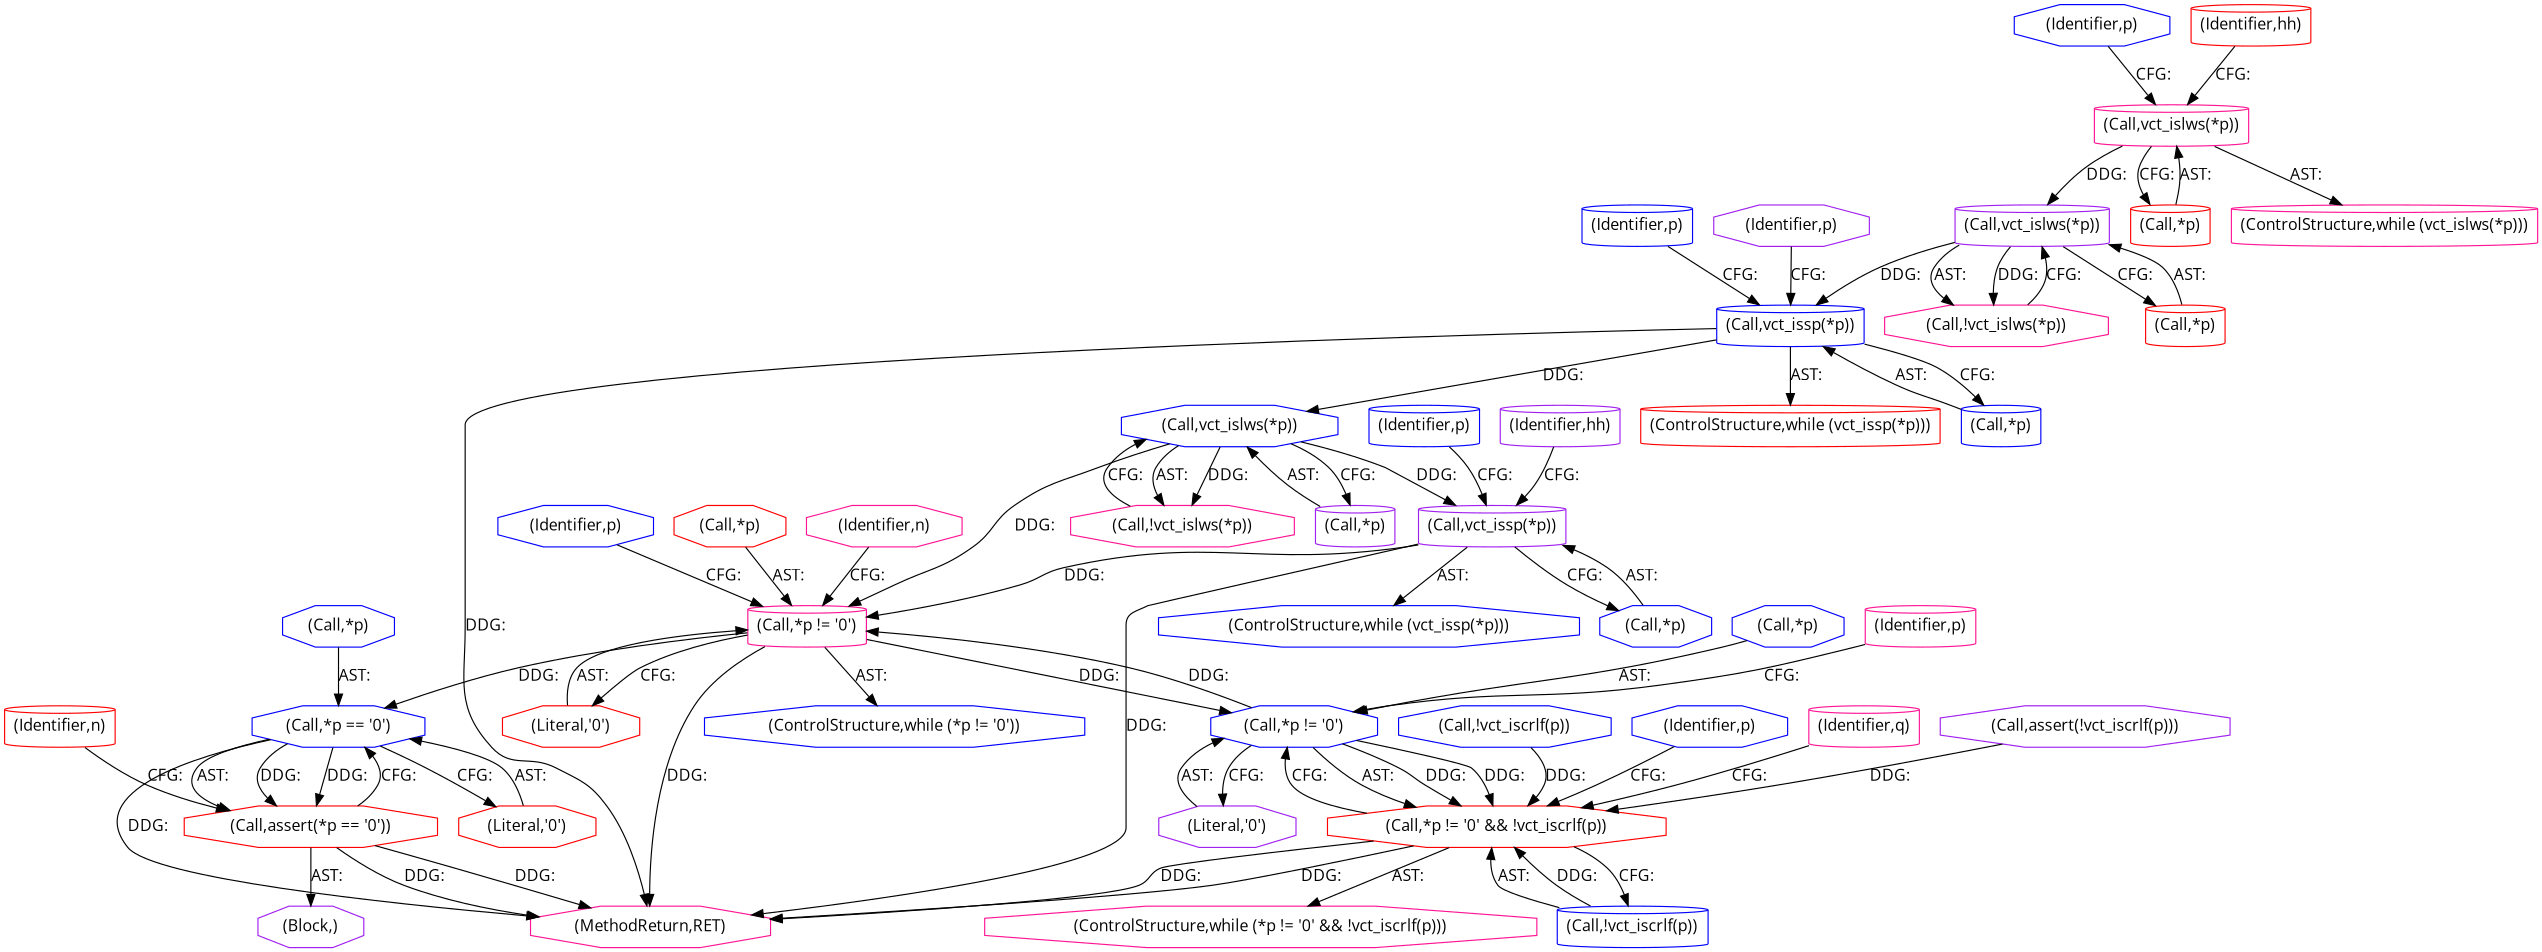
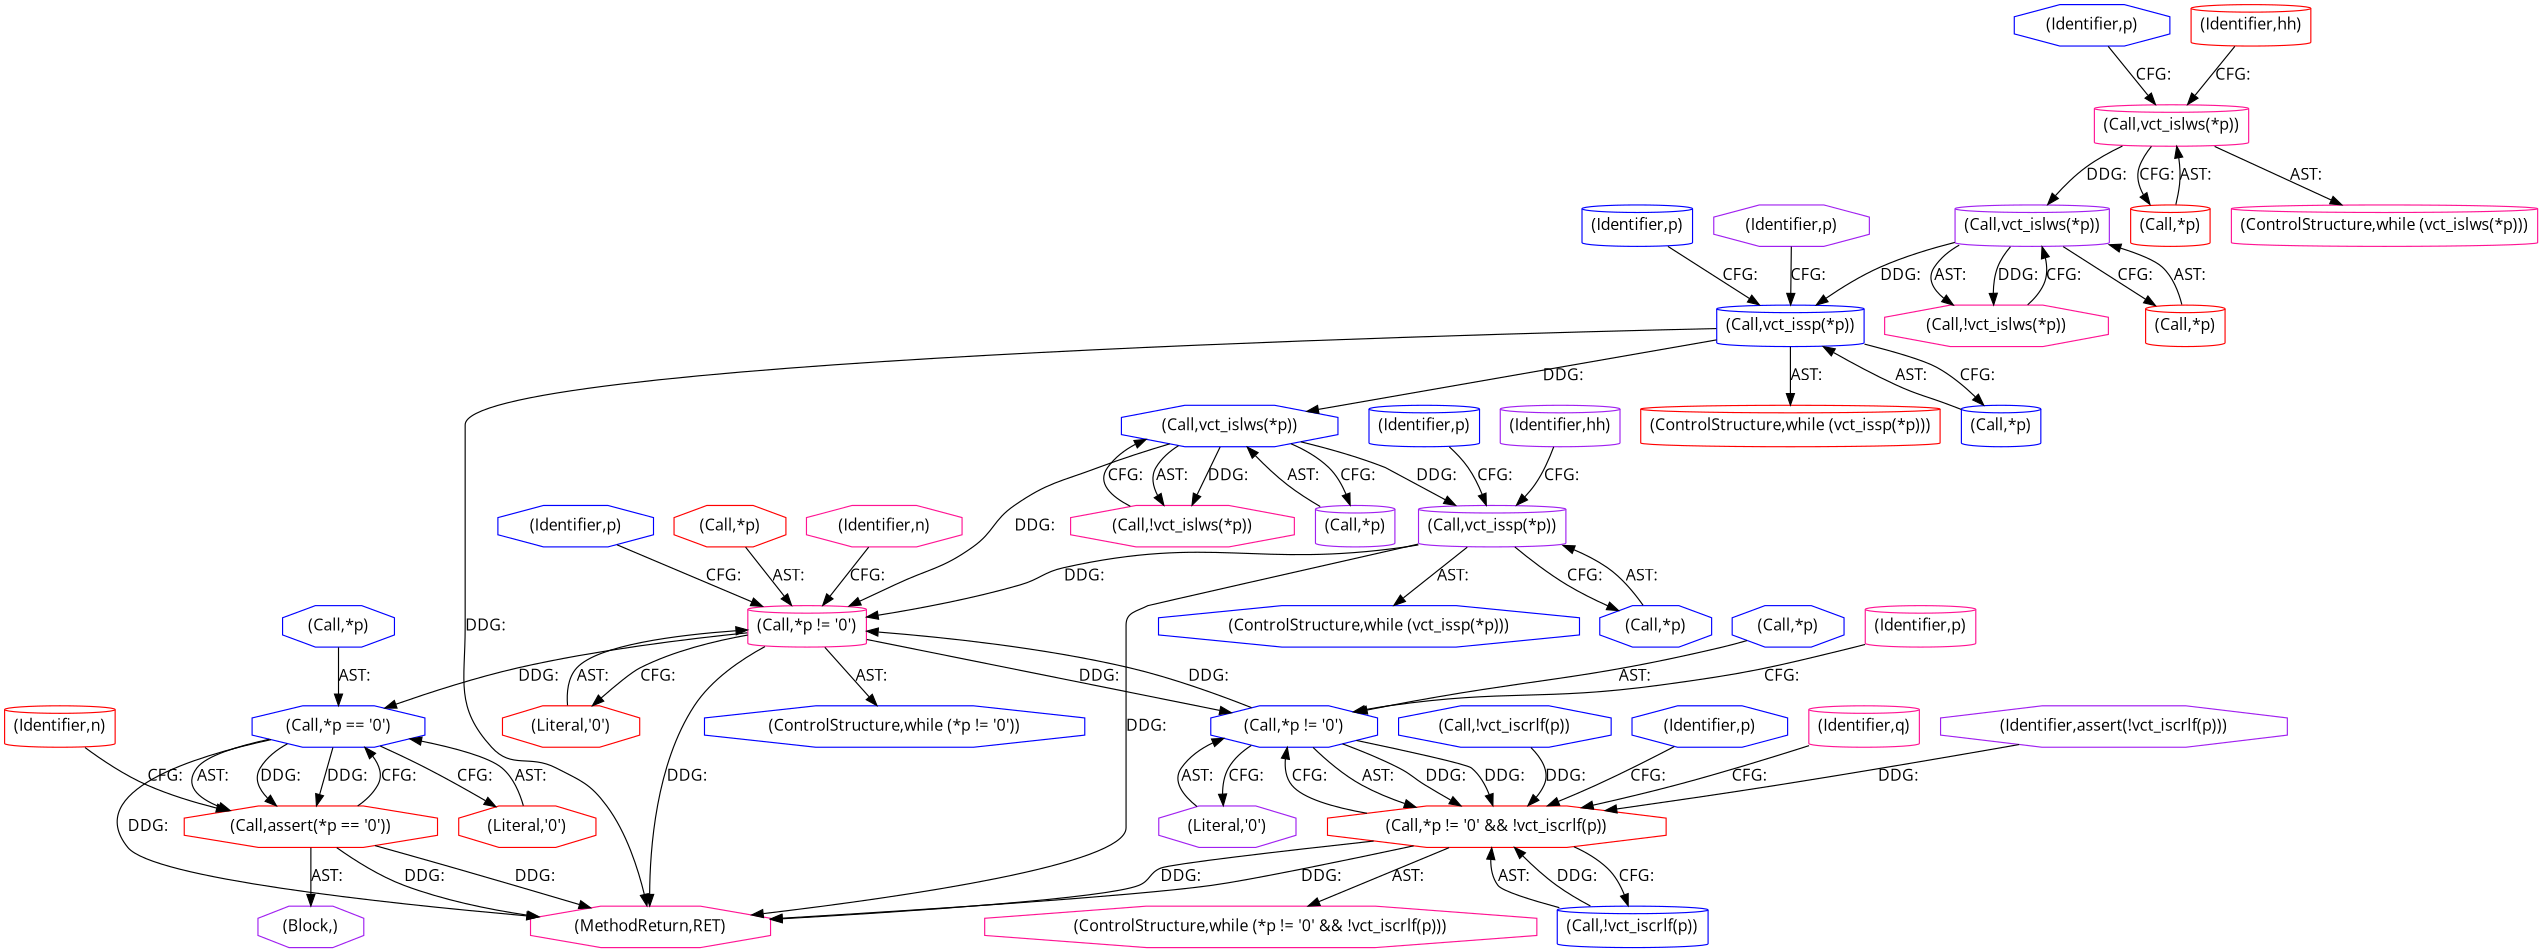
node "(Call,assert(!vct_iscrlf(p)))": label "(Call,assert(!vct_iscrlf(p)))" -> "(Identifier,assert(!vct_iscrlf(p)))"
